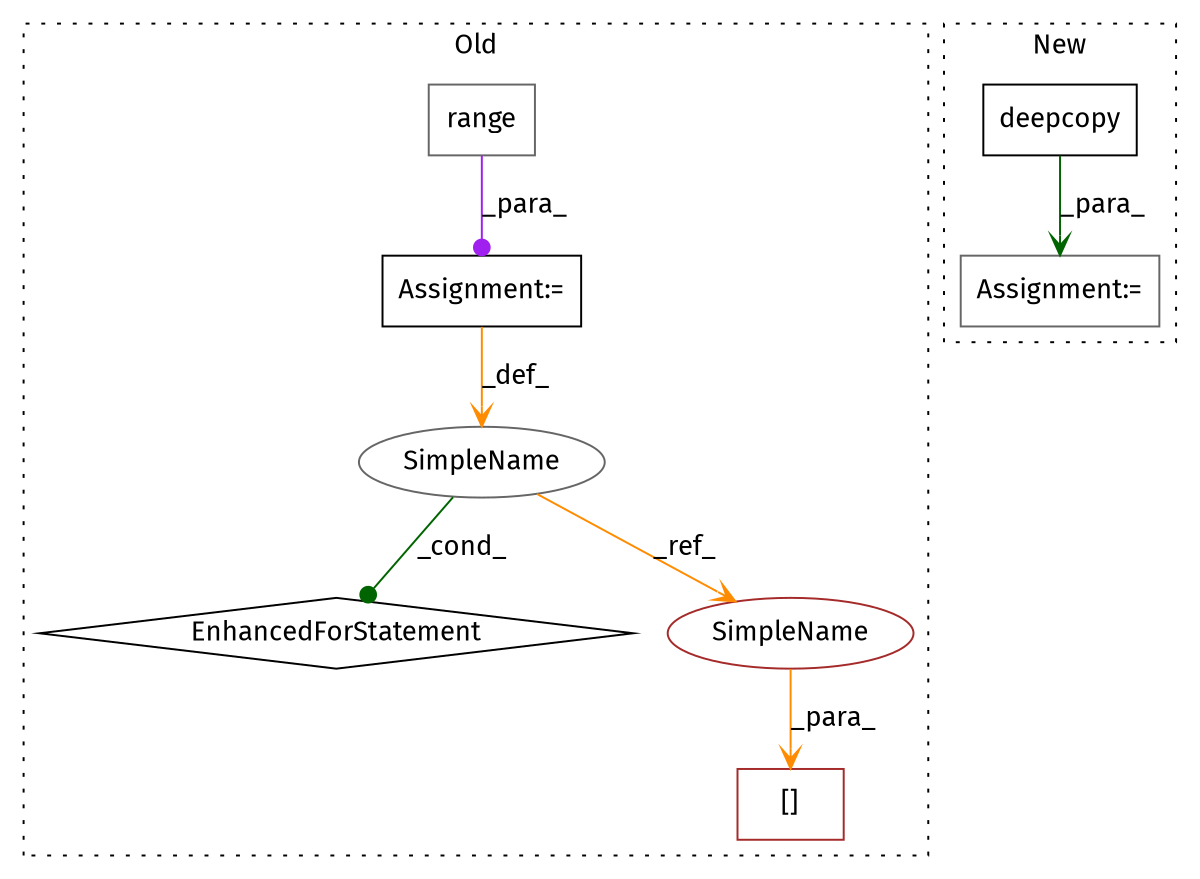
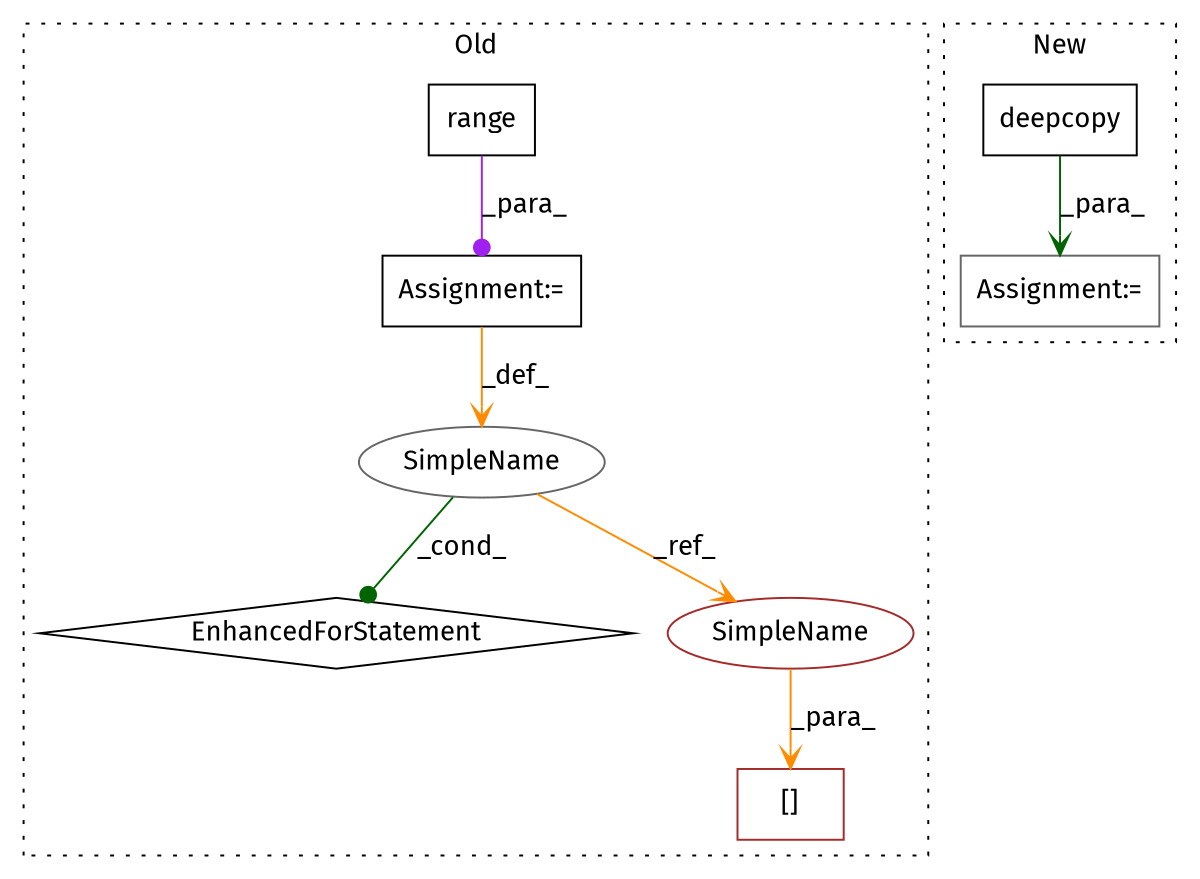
node "range": color gray40 -> black
